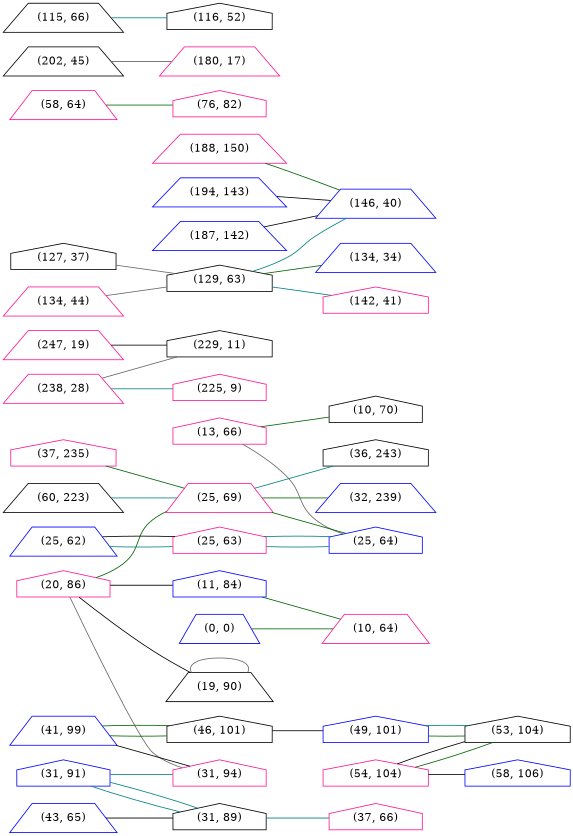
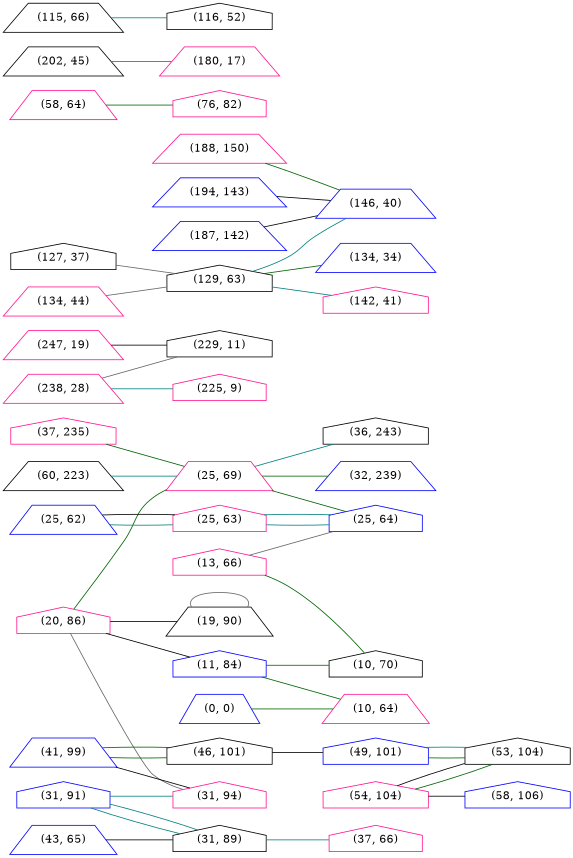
edge "(11, 84)" -- "(10, 70)": added
